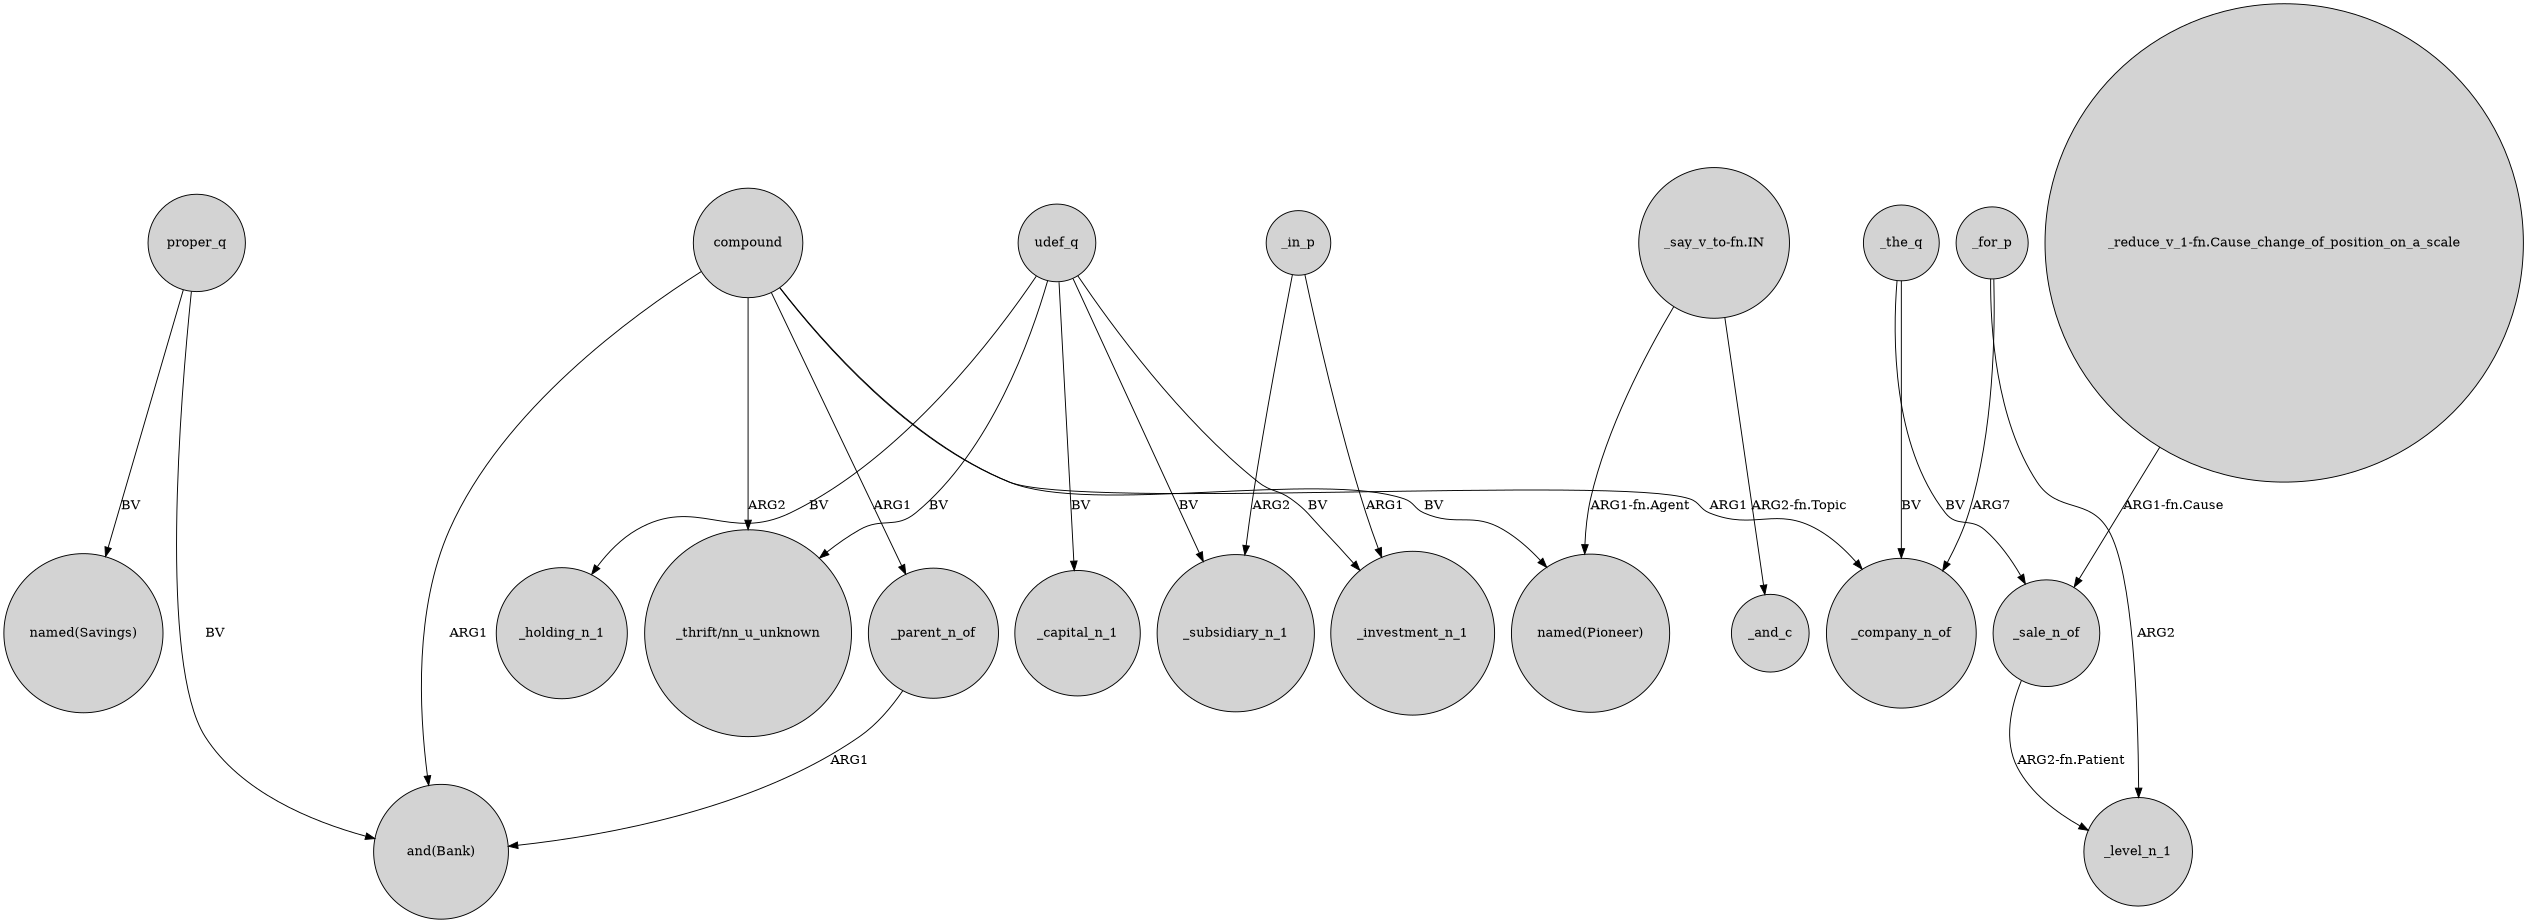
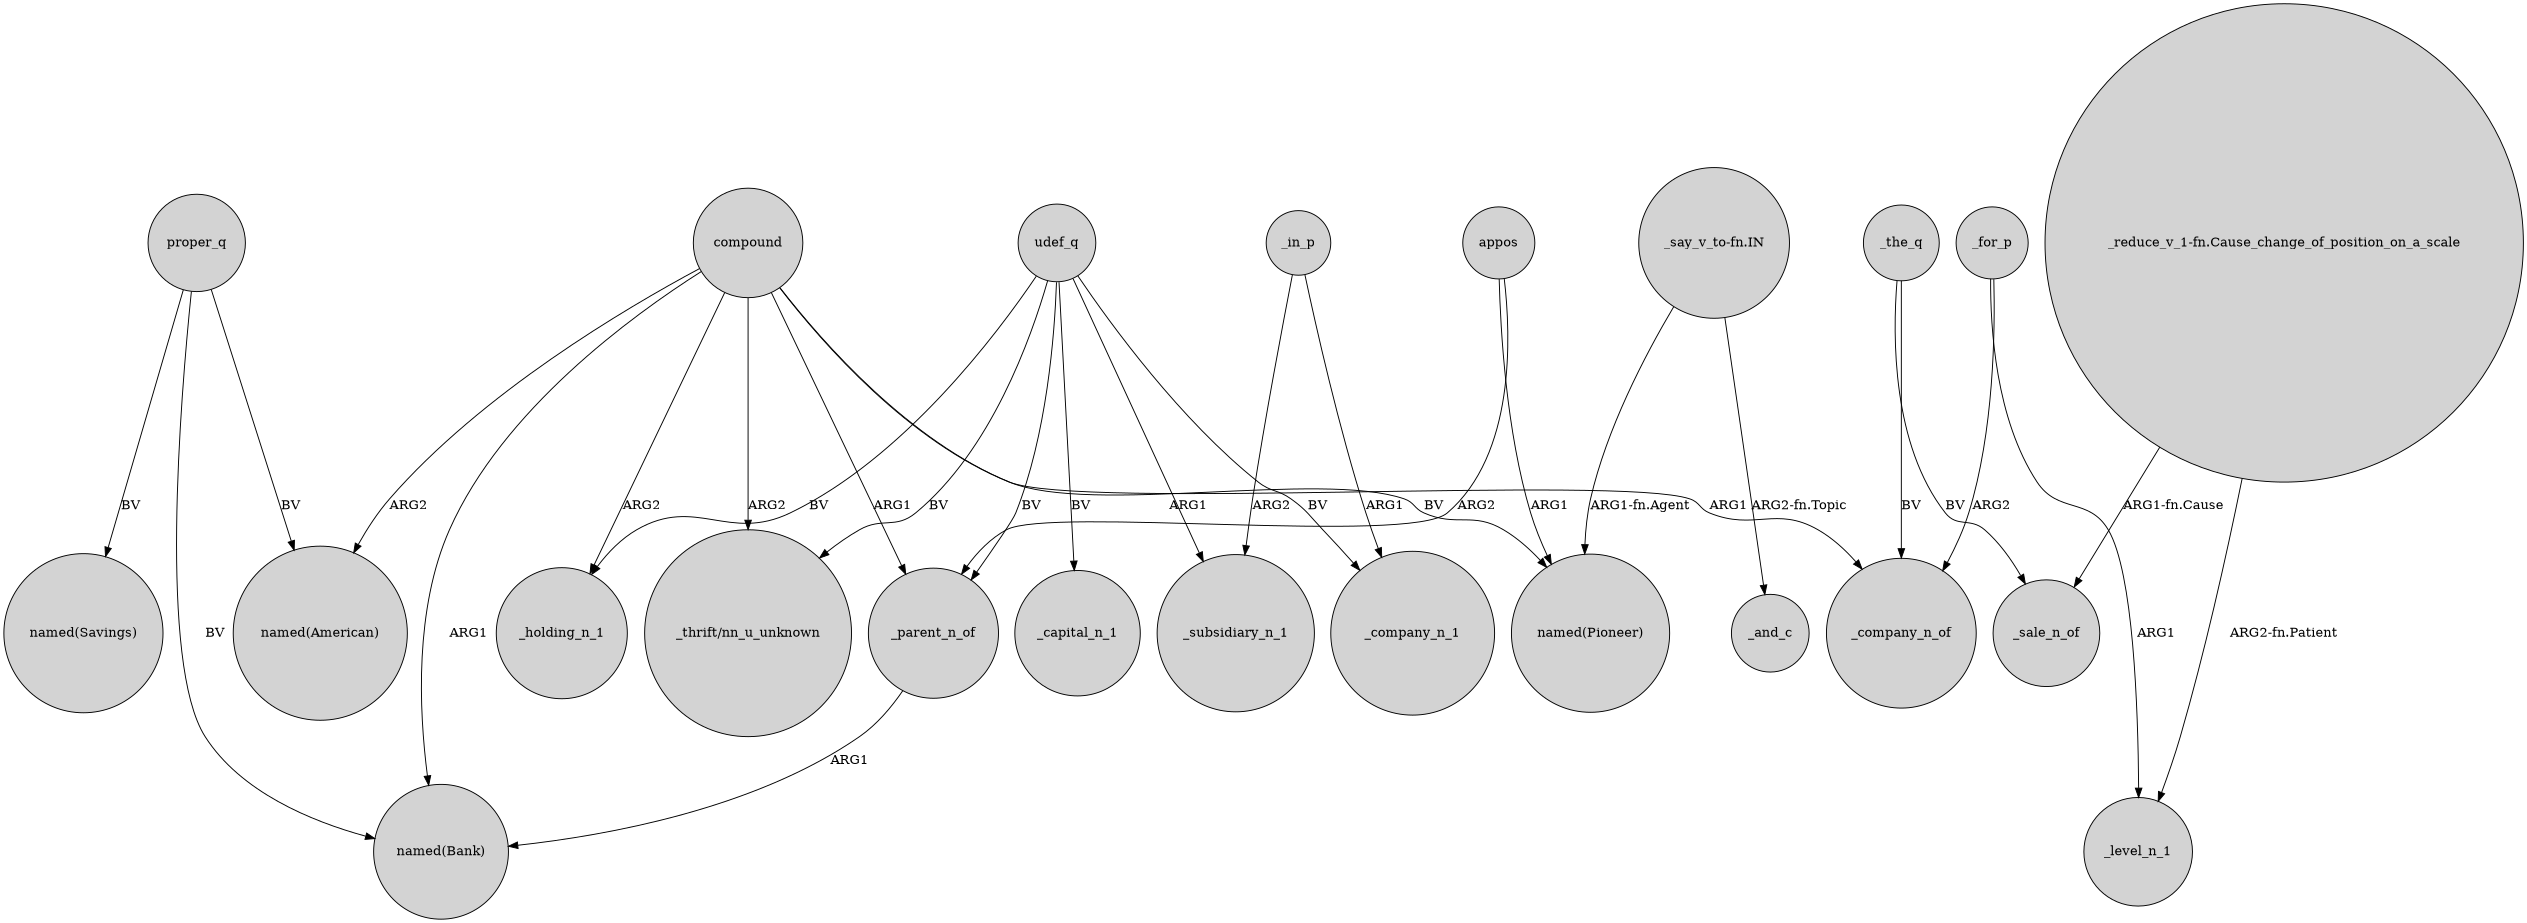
node "appos": added
edge "compound" -> "_holding_n_1": added, label "ARG2"
edge "udef_q" -> "_parent_n_of": added, label "BV"
edge "udef_q" -> "_subsidiary_n_1": label "BV" -> "ARG1"
edge "_for_p" -> "_company_n_of": label "ARG7" -> "ARG2"
node "named(American)": added
node "_investment_n_1": label "_investment_n_1" -> "_company_n_1"
edge "_for_p" -> "_level_n_1": label "ARG2" -> "ARG1"
edge "_sale_n_of" -> "_level_n_1": now "_reduce_v_1-fn.Cause_change_of_position_on_a_scale" -> "_level_n_1"
node "and(Bank)": label "and(Bank)" -> "named(Bank)"
